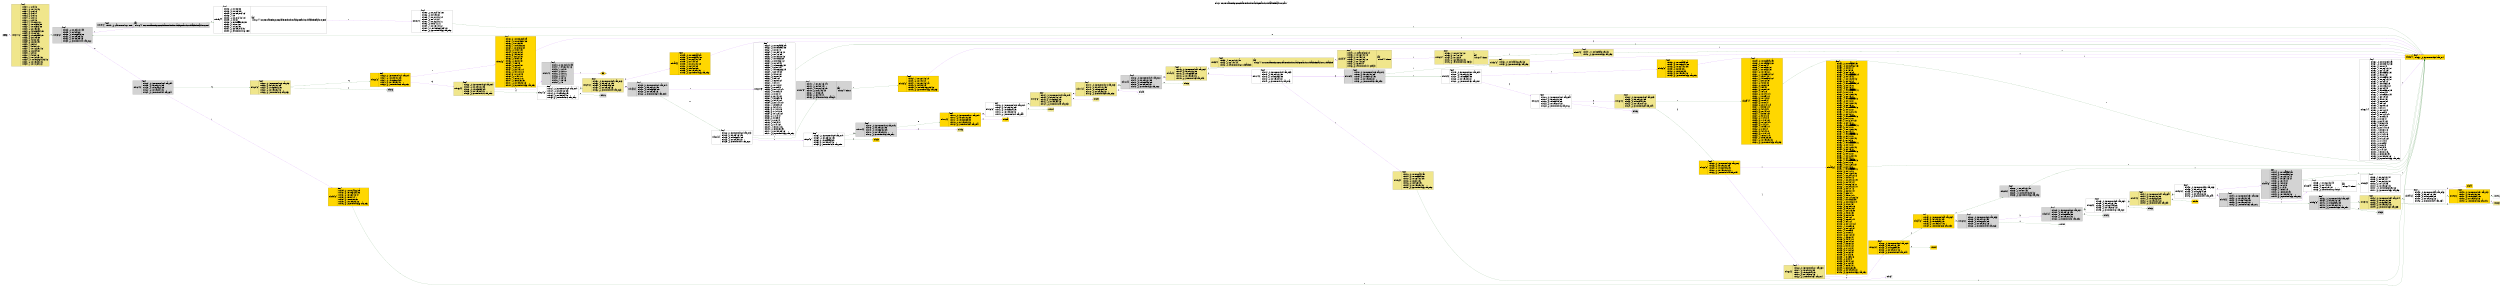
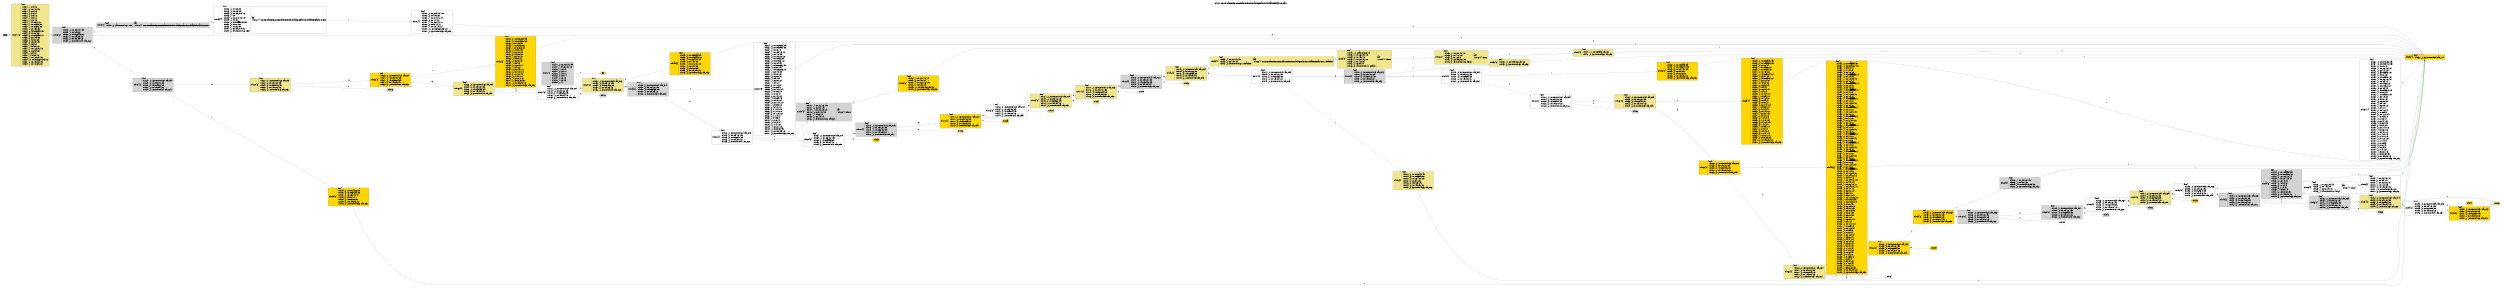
node "0x4019d8": removed
